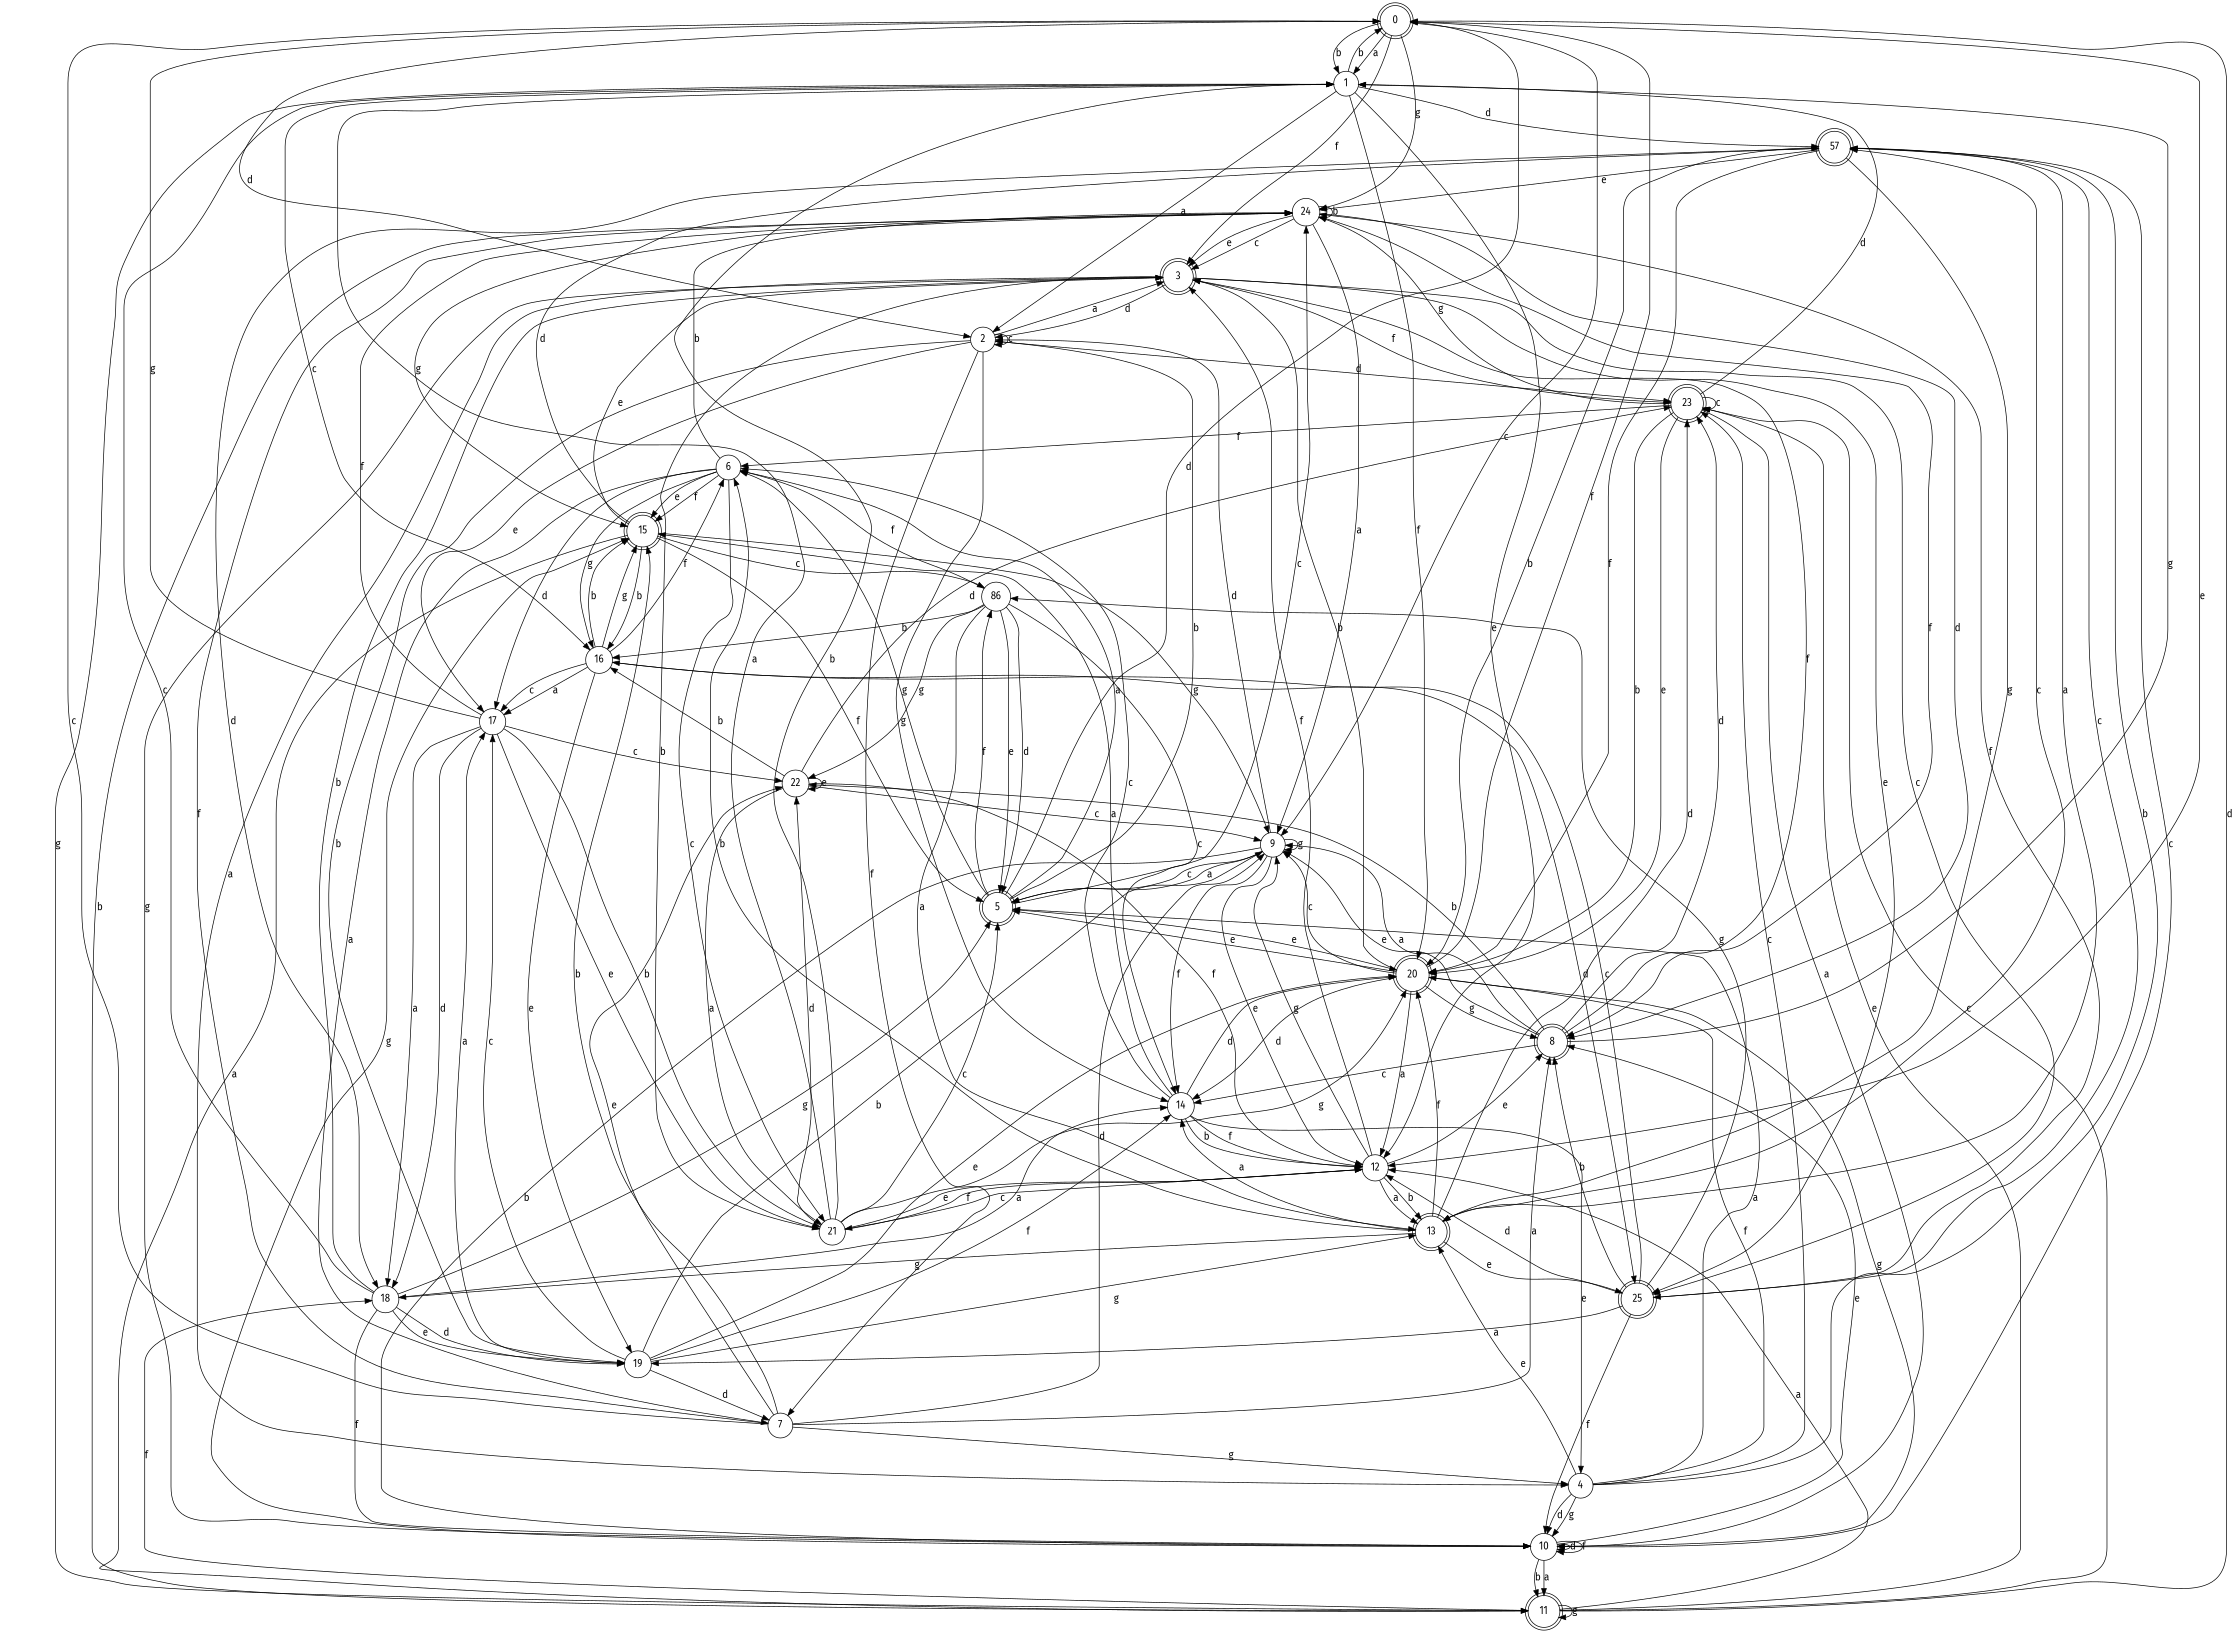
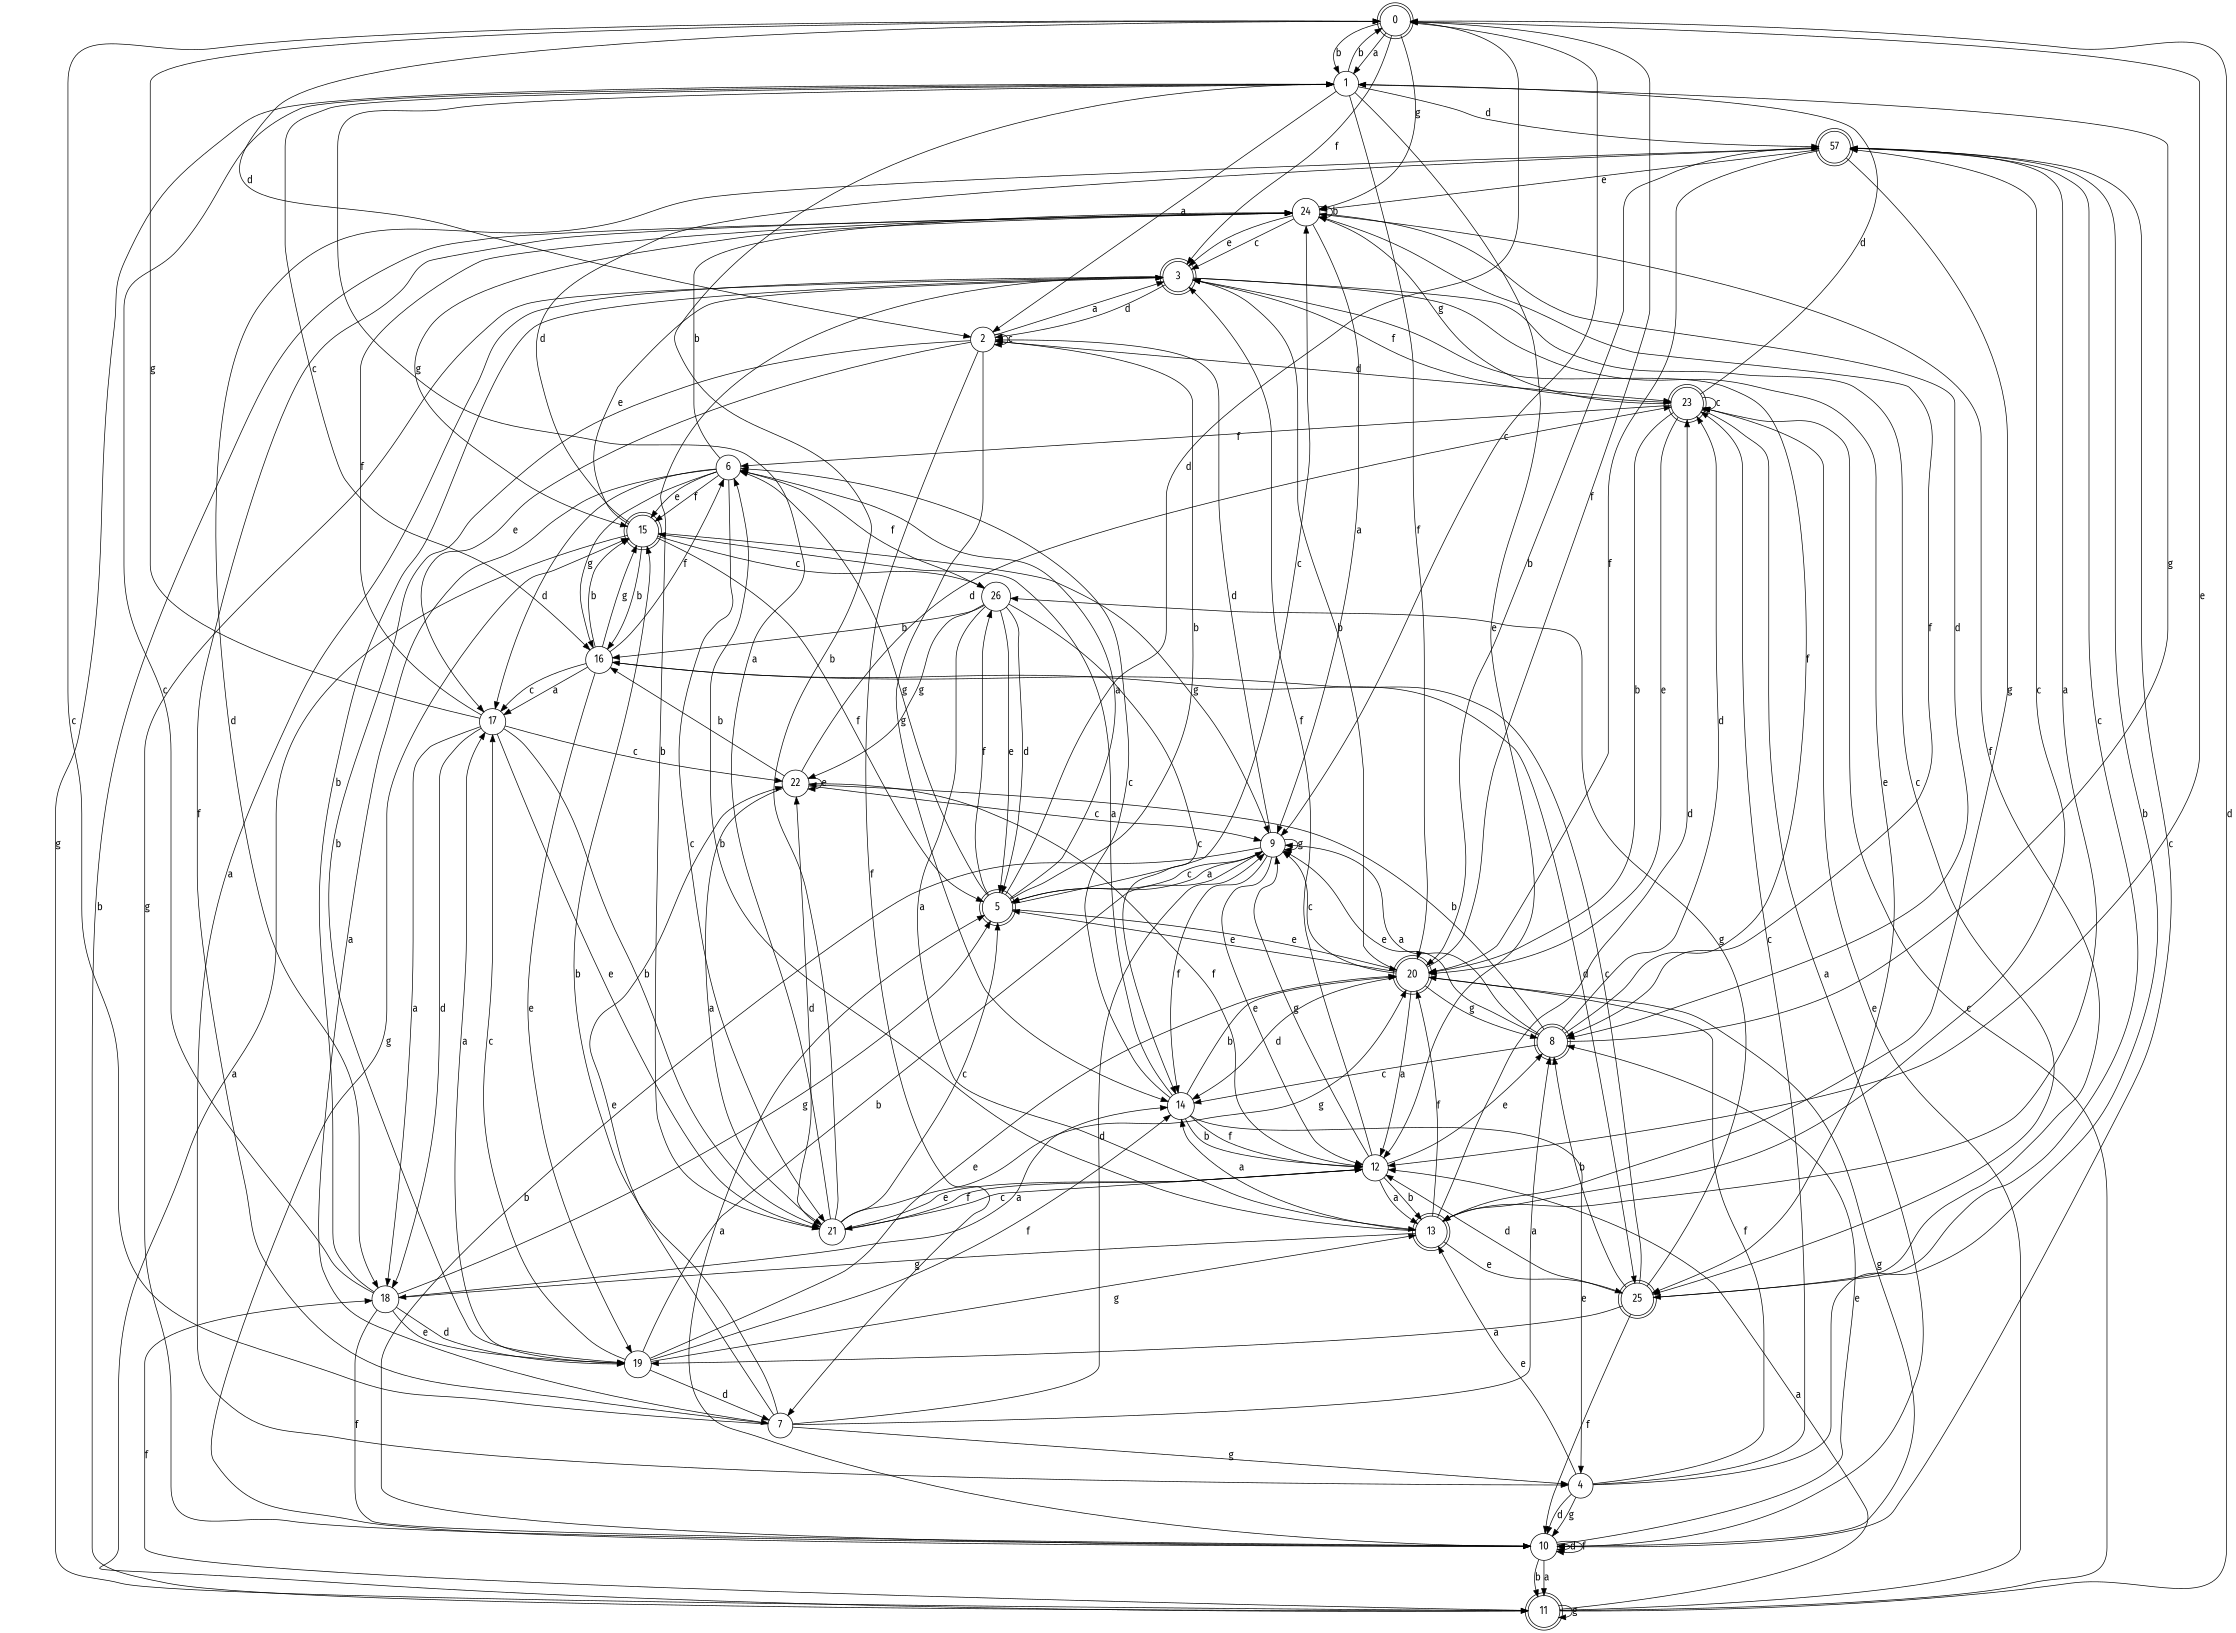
node "86": label "86" -> "26"
edge "4" -> "5": now "10" -> "5"
edge "14" -> "20": label "d" -> "b"
